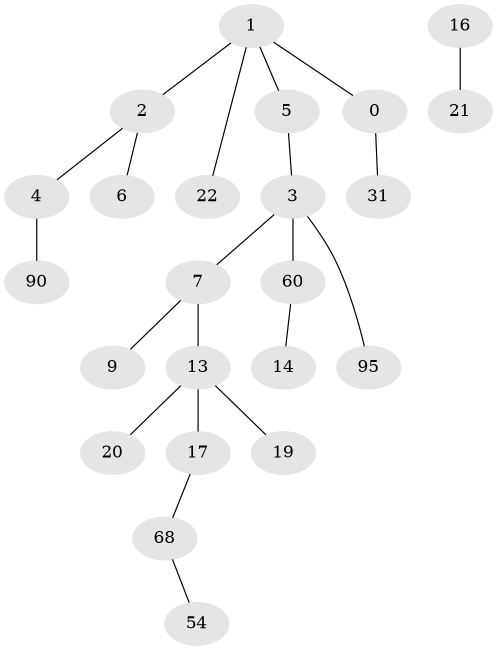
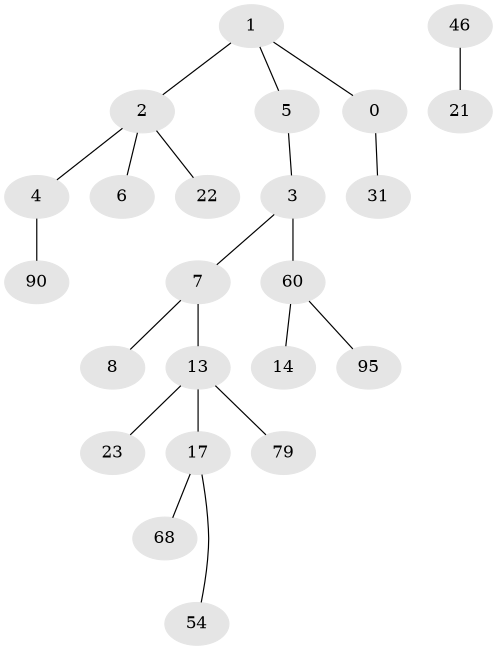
node "16": label "16" -> "46"
edge "1" -- "22": now "2" -- "22"
edge "3" -- "95": now "60" -- "95"
node "9": label "9" -> "8"
node "20": label "20" -> "23"
node "19": label "19" -> "79"
edge "68" -- "54": now "17" -- "54"
